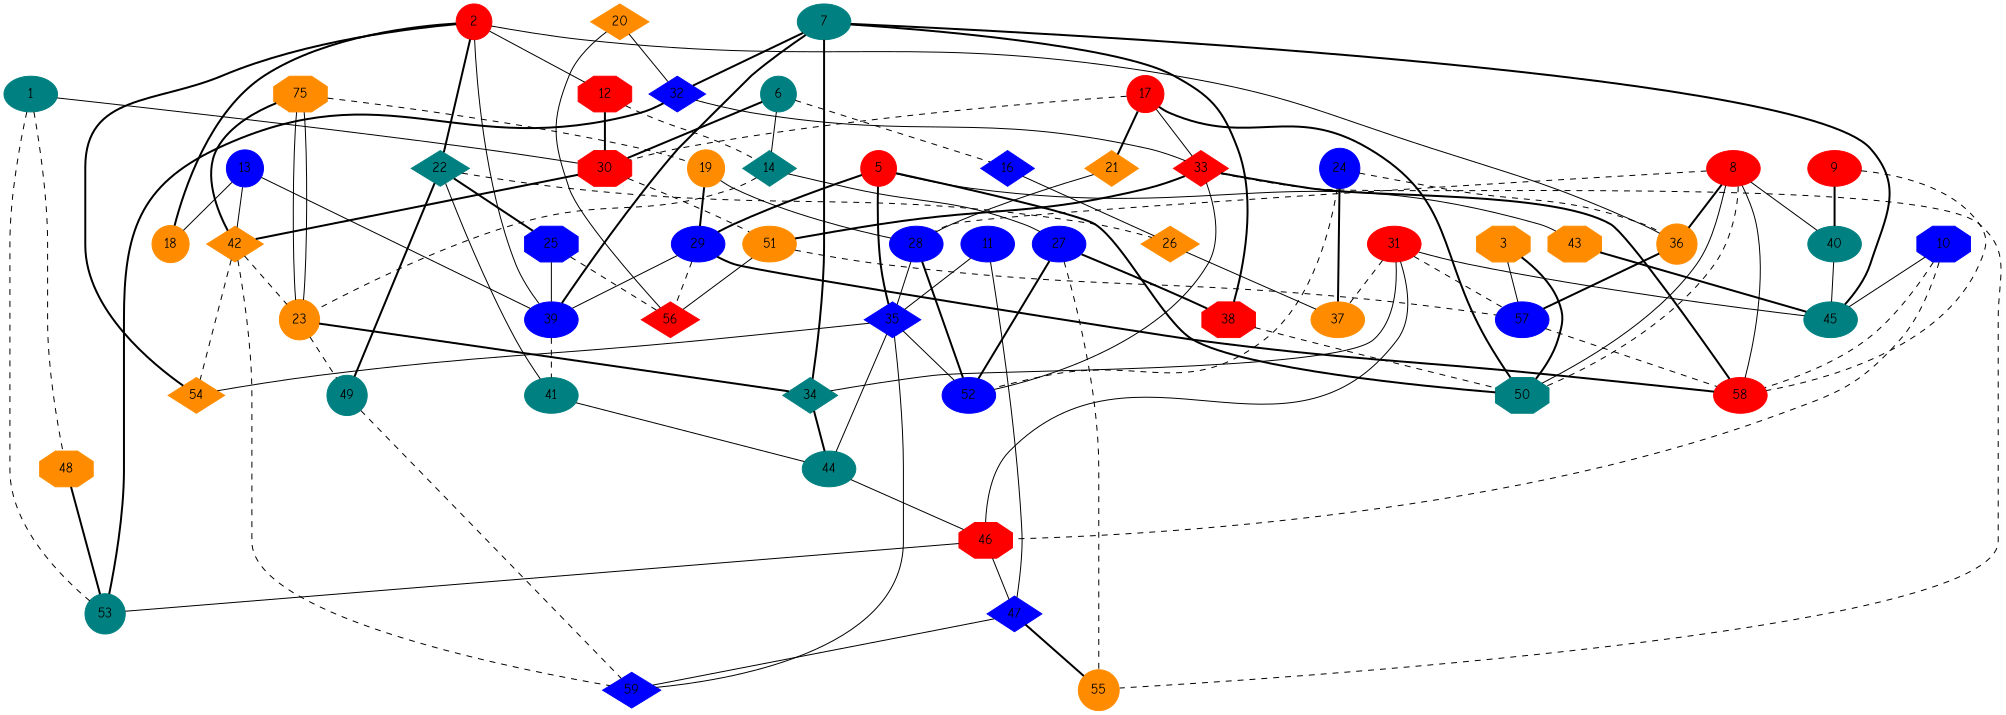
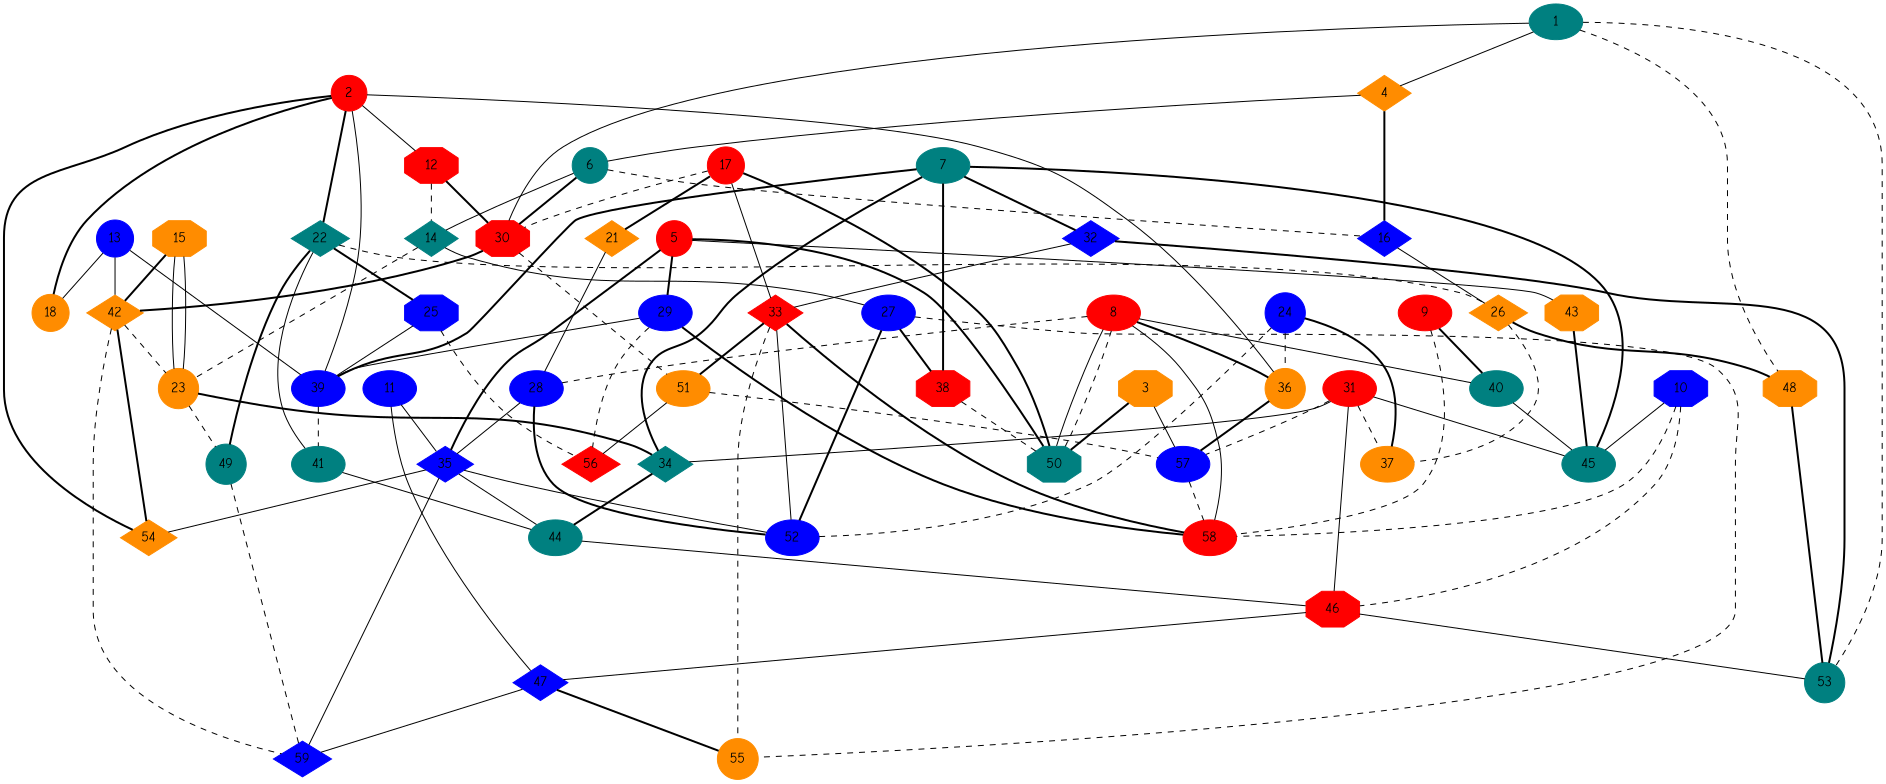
node "20": removed
node "4": added
node "75": label "75" -> "15"
node "19": removed
edge "26" -- "37": style solid -> dashed
edge "42" -- "54": style dashed -> bold
edge "26" -- "48": added
